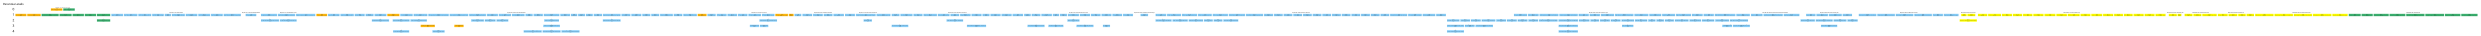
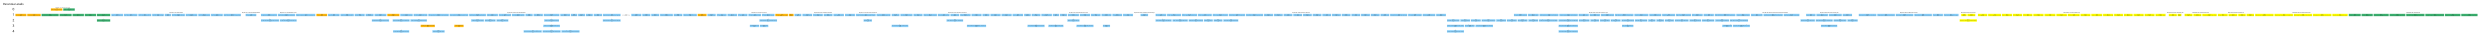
node "920350 Host header is an IP address Phase 2": fillcolor lightskyblue -> white
